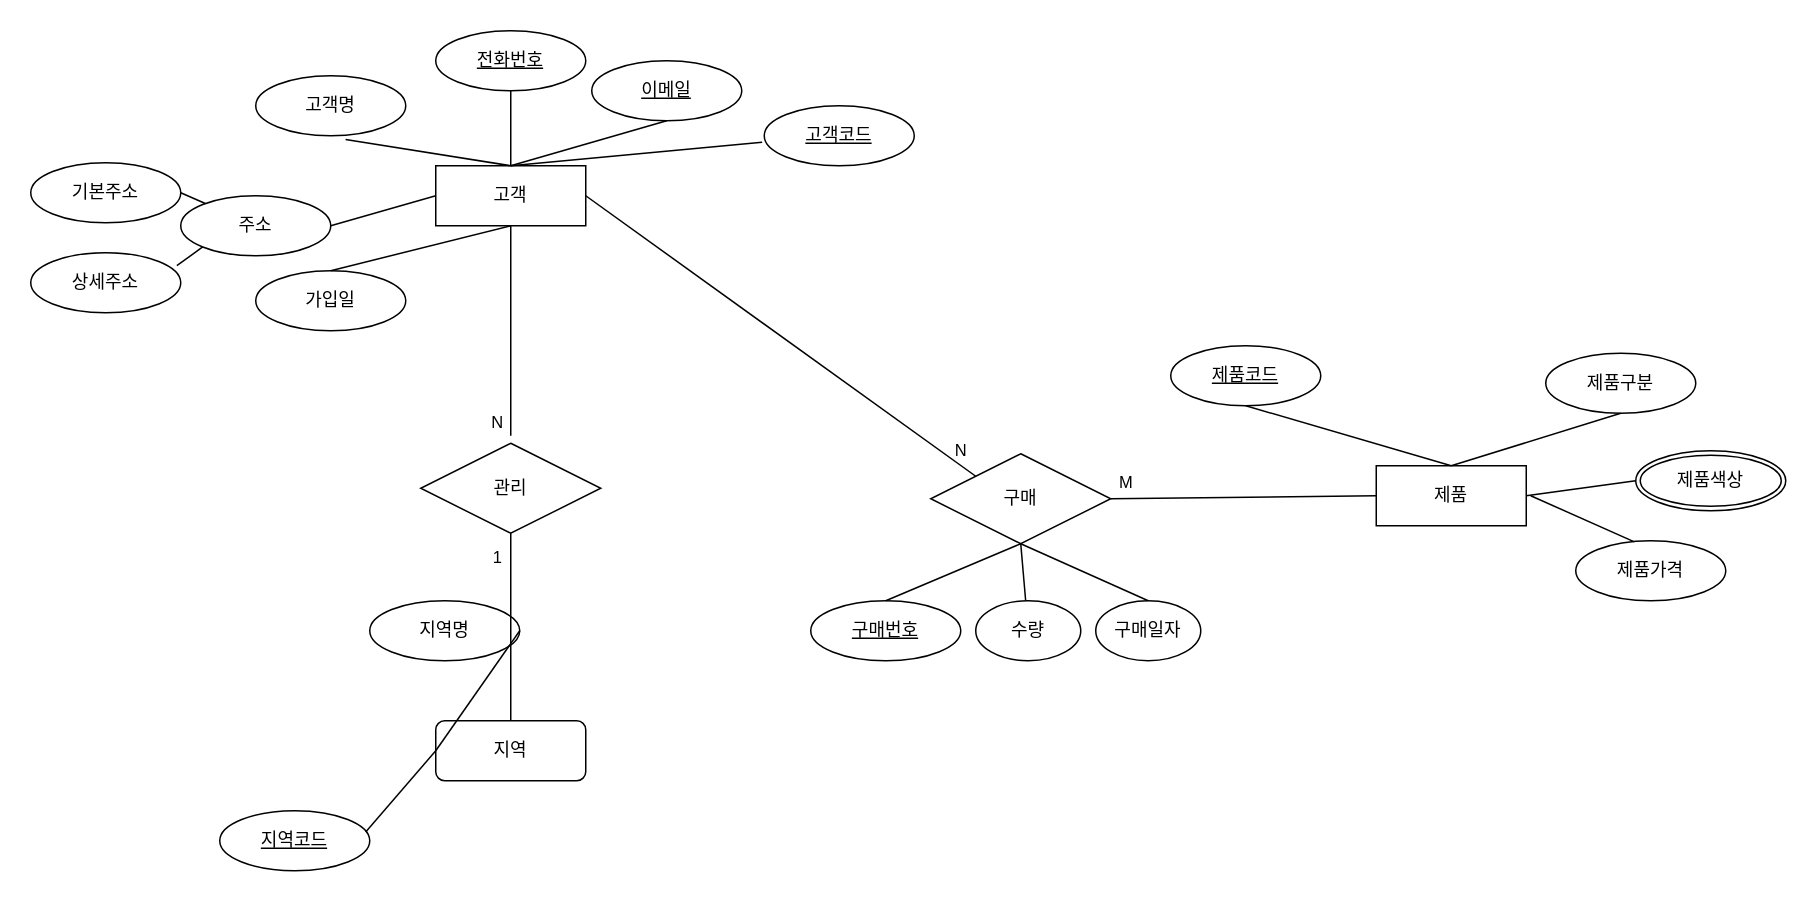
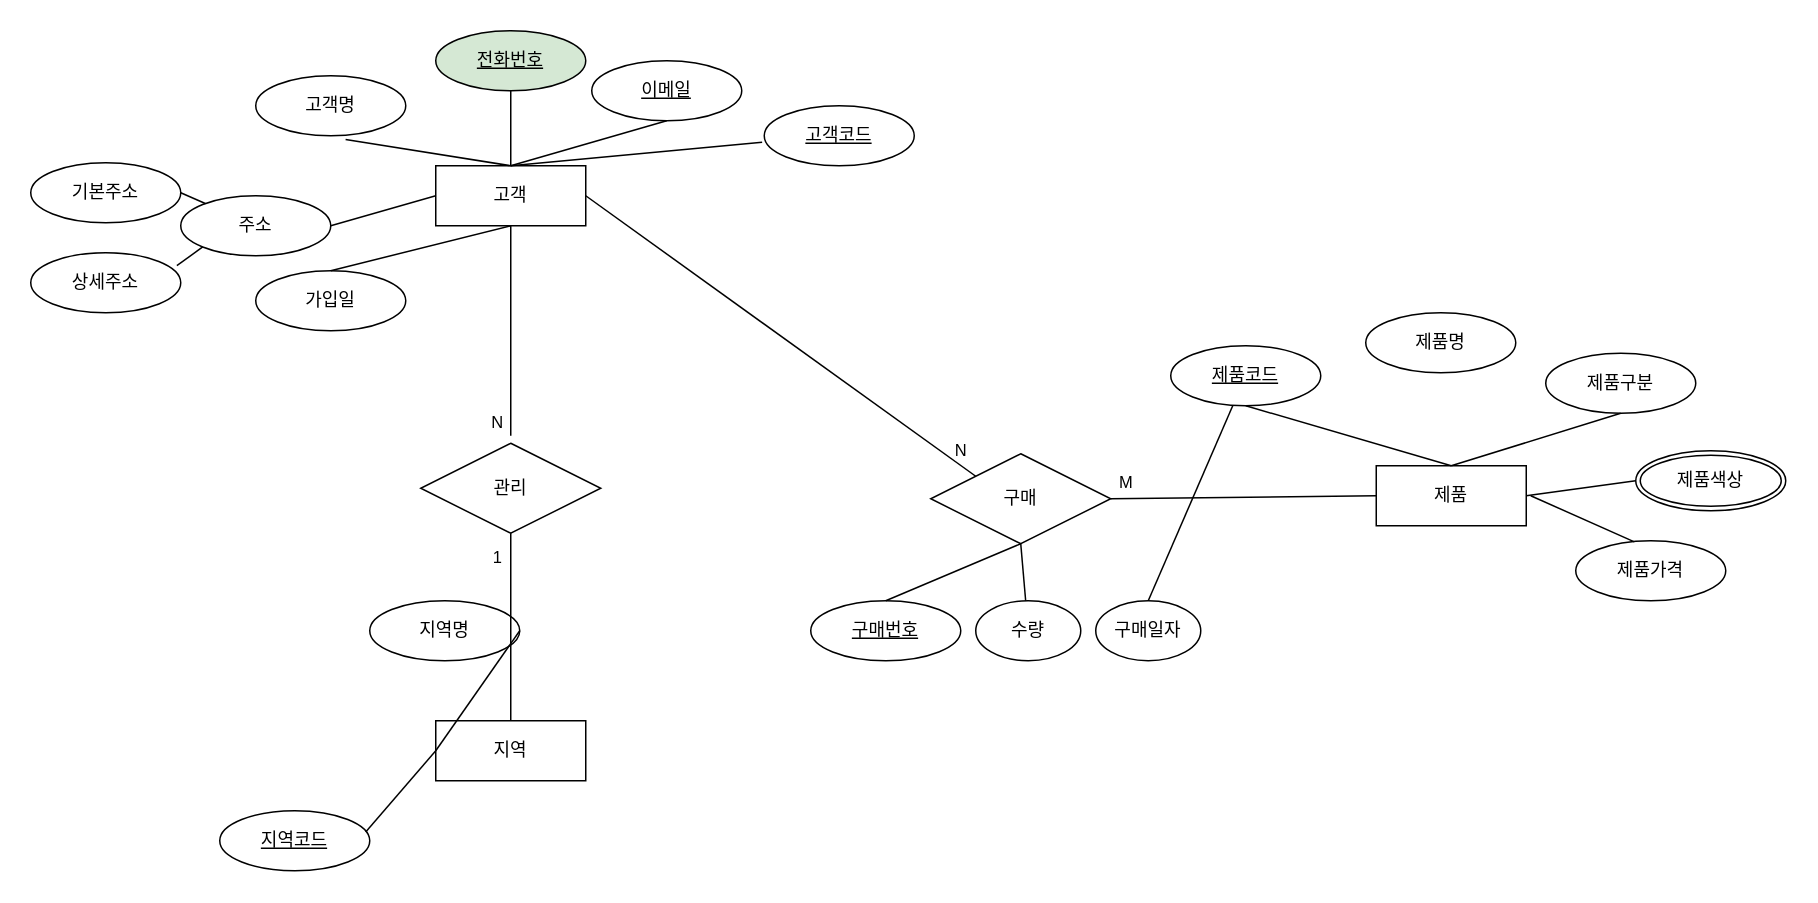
node "전화번호": fillcolor #ffffff -> #d5e8d4
node "제품명": added
edge "구매" -- "구매일자": now "제품코드" -- "구매일자"
node "지역": shape rounded rectangle -> rectangle
